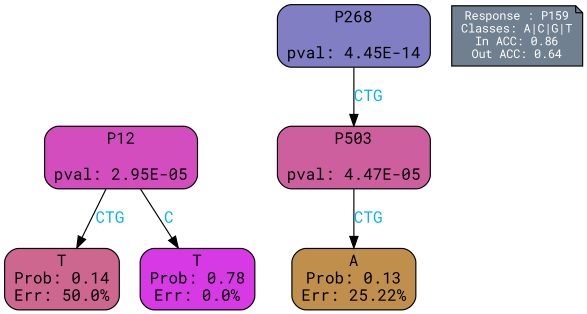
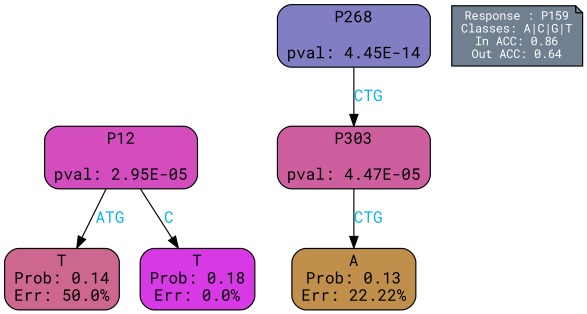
node "P503 pval: 4.47E-05": label "P503 pval: 4.47E-05" -> "P303 pval: 4.47E-05"
edge "P12 pval: 2.95E-05" -> "T Prob: 0.14 Err: 50.0%": label "CTG" -> "ATG"
node "T Prob: 0.78 Err: 0.0%": label "T Prob: 0.78 Err: 0.0%" -> "T Prob: 0.18 Err: 0.0%"
node "A Prob: 0.13 Err: 25.22%": label "A Prob: 0.13 Err: 25.22%" -> "A Prob: 0.13 Err: 22.22%"
